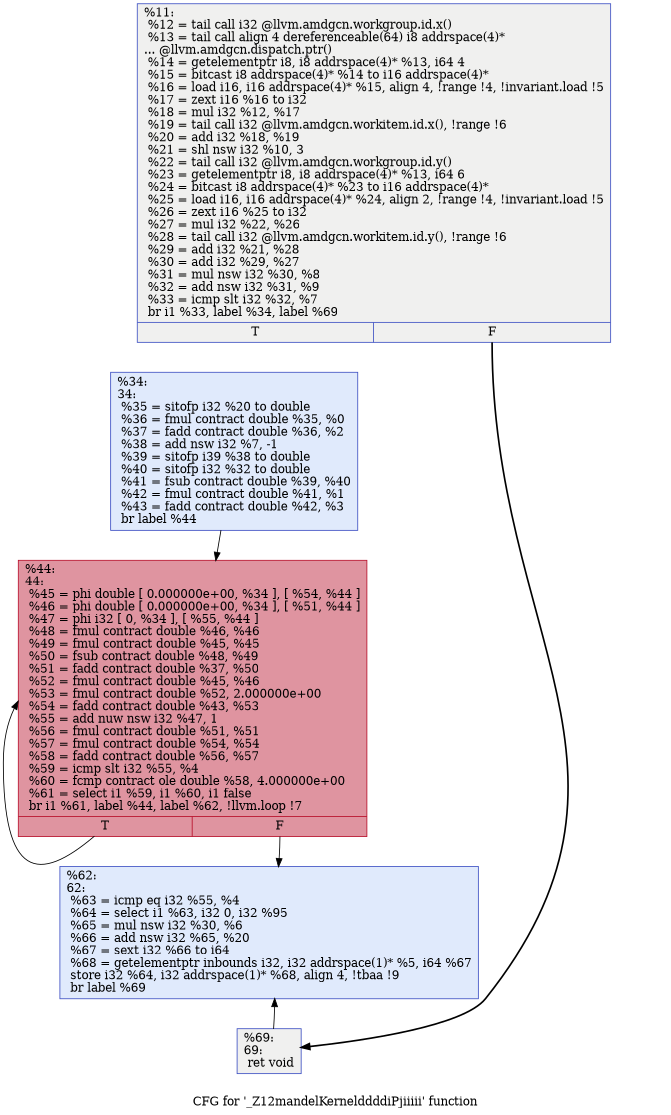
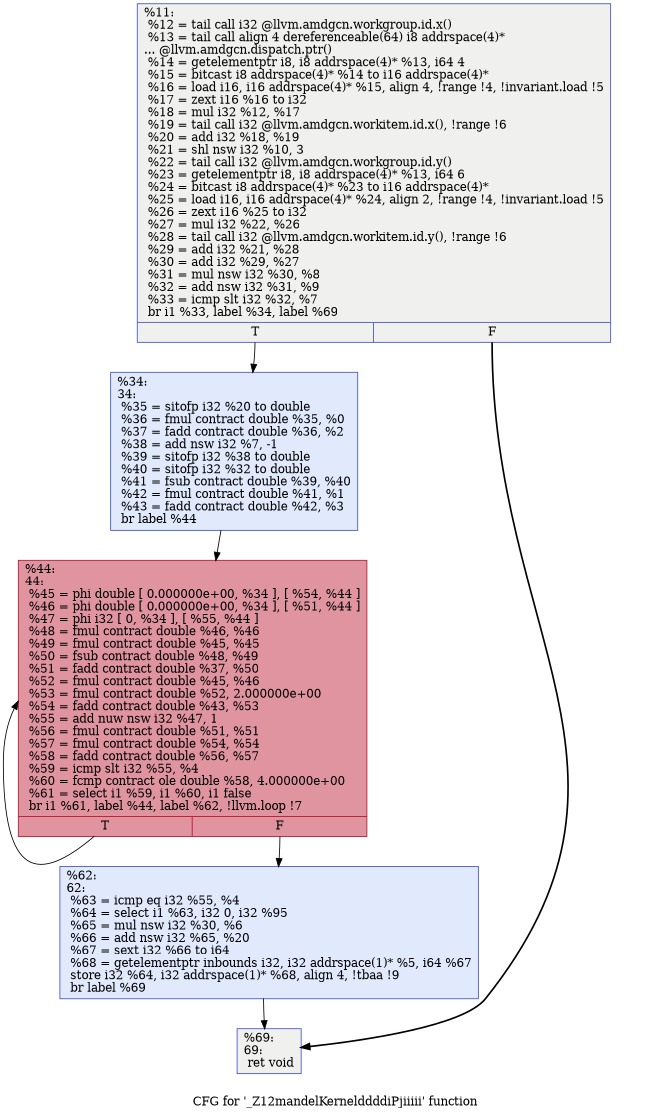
edge "%11:" -> "%34:": added
node "%34:": text "%39 = sitofp i39 %38 to double" -> "%39 = sitofp i32 %38 to double"
edge "%69:" -> "%62:": reversed
